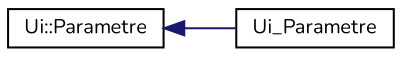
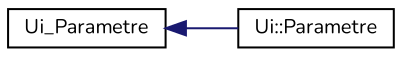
edge "Ui_Parametre" -> "Ui::Parametre": reversed
